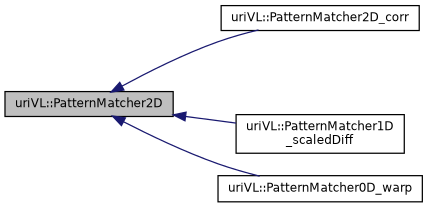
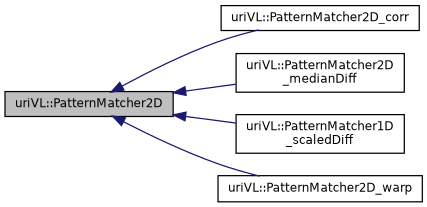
node "uriVL::PatternMatcher2D _medianDiff": added
node "uriVL::PatternMatcher0D_warp": label "uriVL::PatternMatcher0D_warp" -> "uriVL::PatternMatcher2D_warp"
